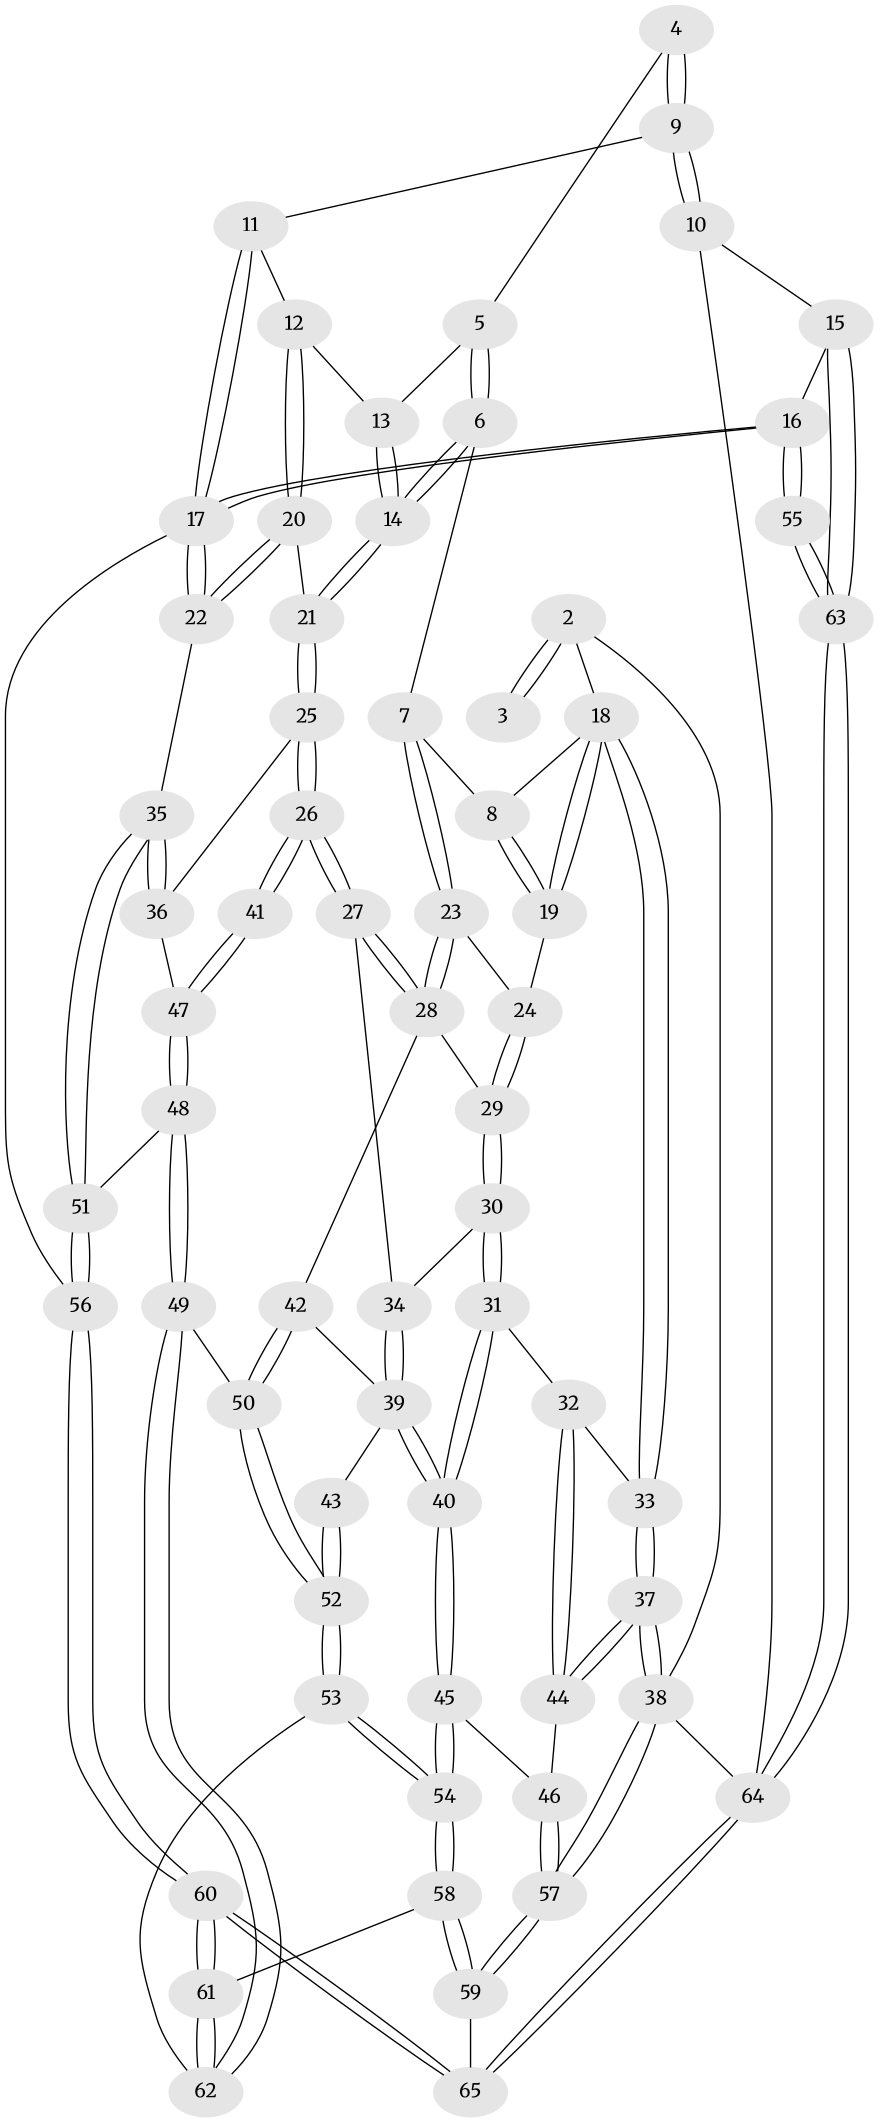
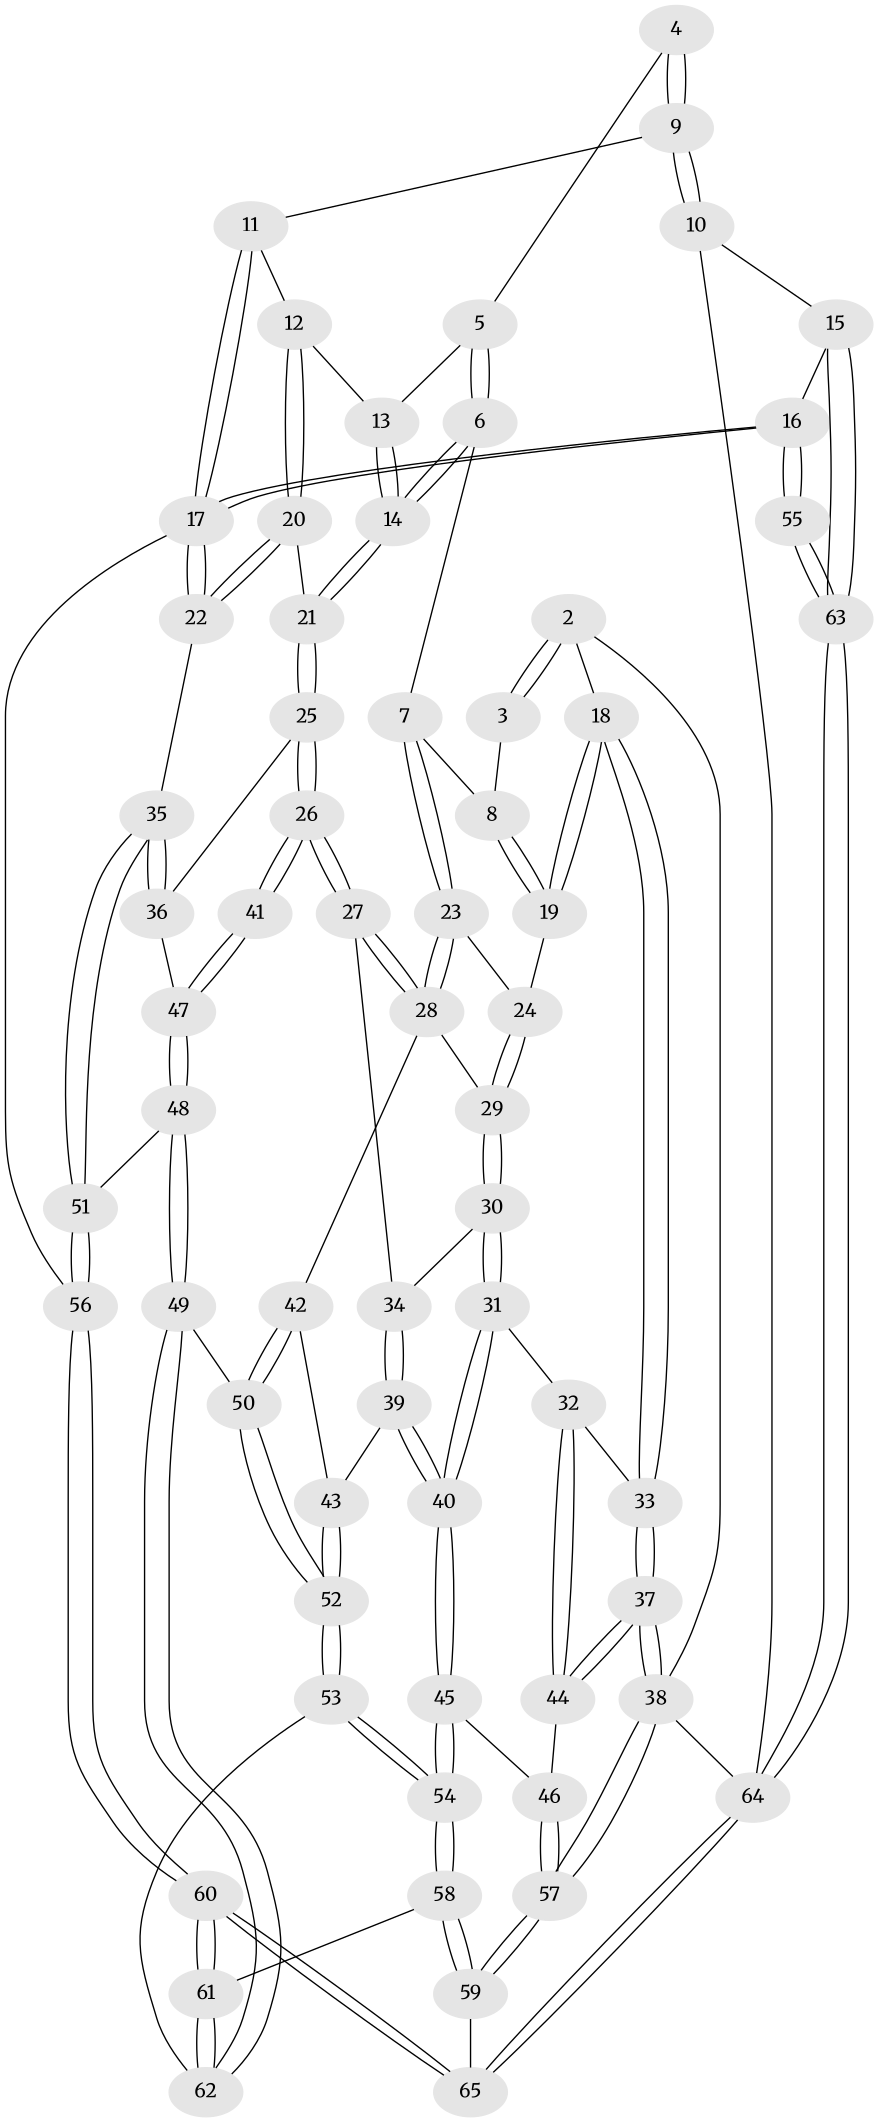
edge "18" -- "8": now "3" -- "8"
edge "42" -- "39": now "42" -- "43"
